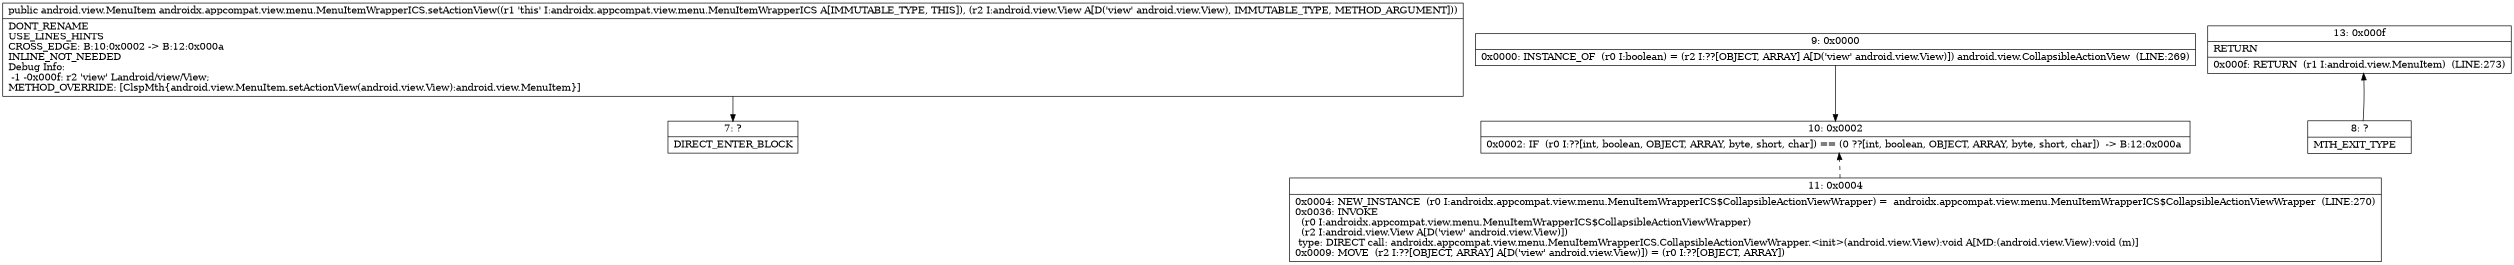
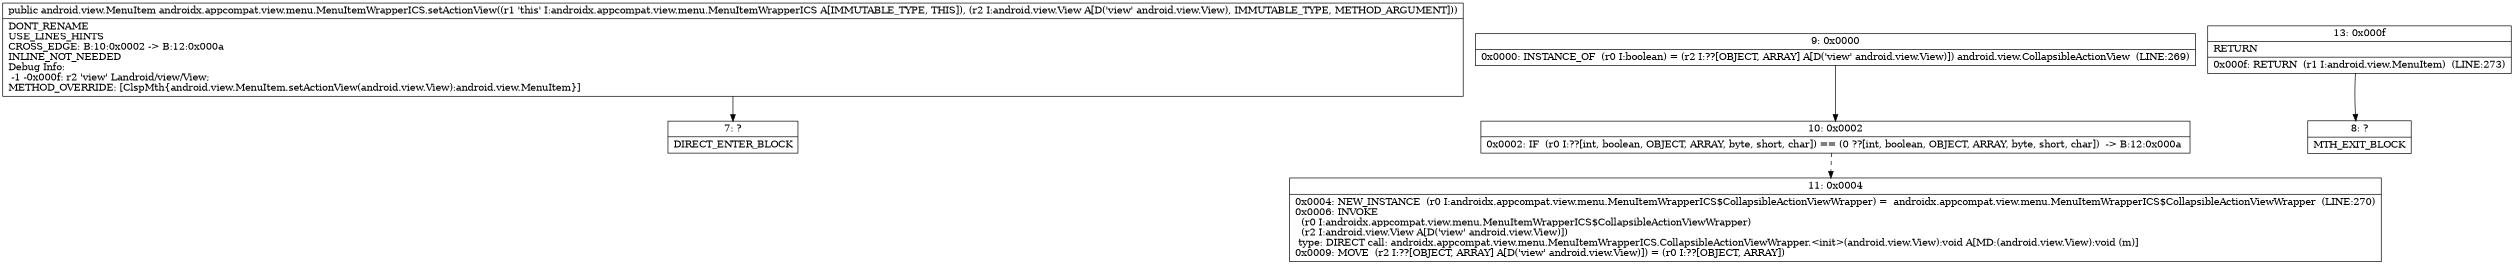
edge "8: ?" -> "13: 0x000f": reversed
node "8: ?": text "MTH_EXIT_TYPE" -> "MTH_EXIT_BLOCK"
edge "11: 0x0004" -> "10: 0x0002": reversed
node "11: 0x0004": text "0x0036: INVOKE" -> "0x0006: INVOKE"
